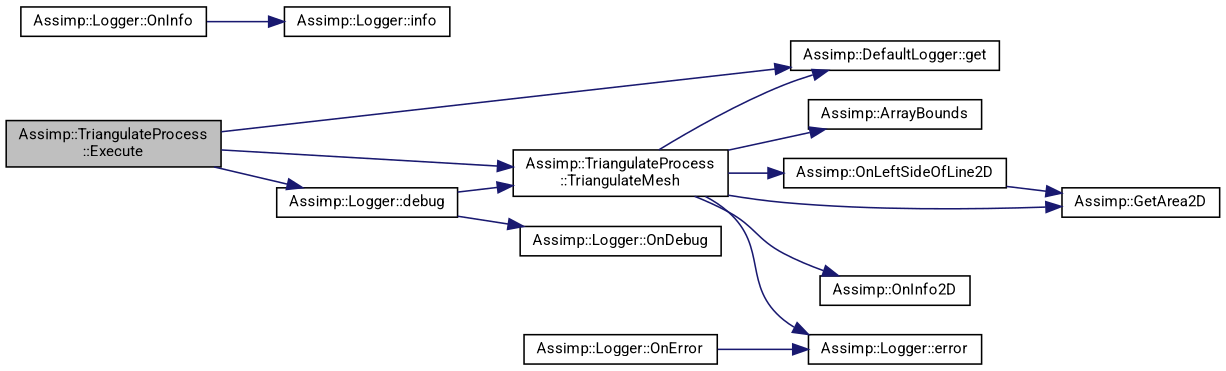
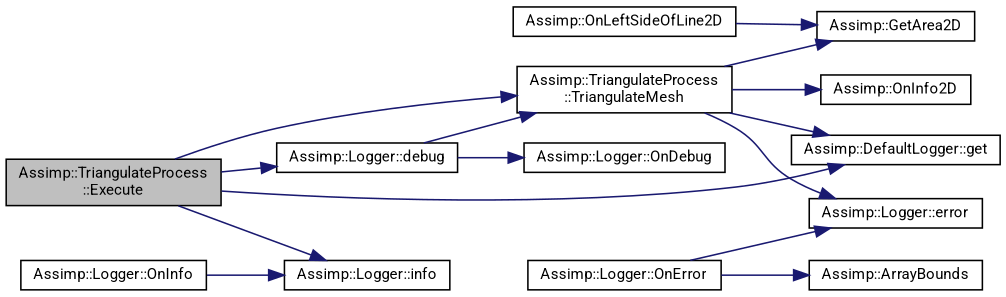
edge "Assimp::TriangulateProcess ::TriangulateMesh" -> "Assimp::ArrayBounds": now "Assimp::Logger::OnError" -> "Assimp::ArrayBounds"
edge "Assimp::TriangulateProcess ::TriangulateMesh" -> "Assimp::OnLeftSideOfLine2D": removed
edge "Assimp::TriangulateProcess ::Execute" -> "Assimp::Logger::info": added
